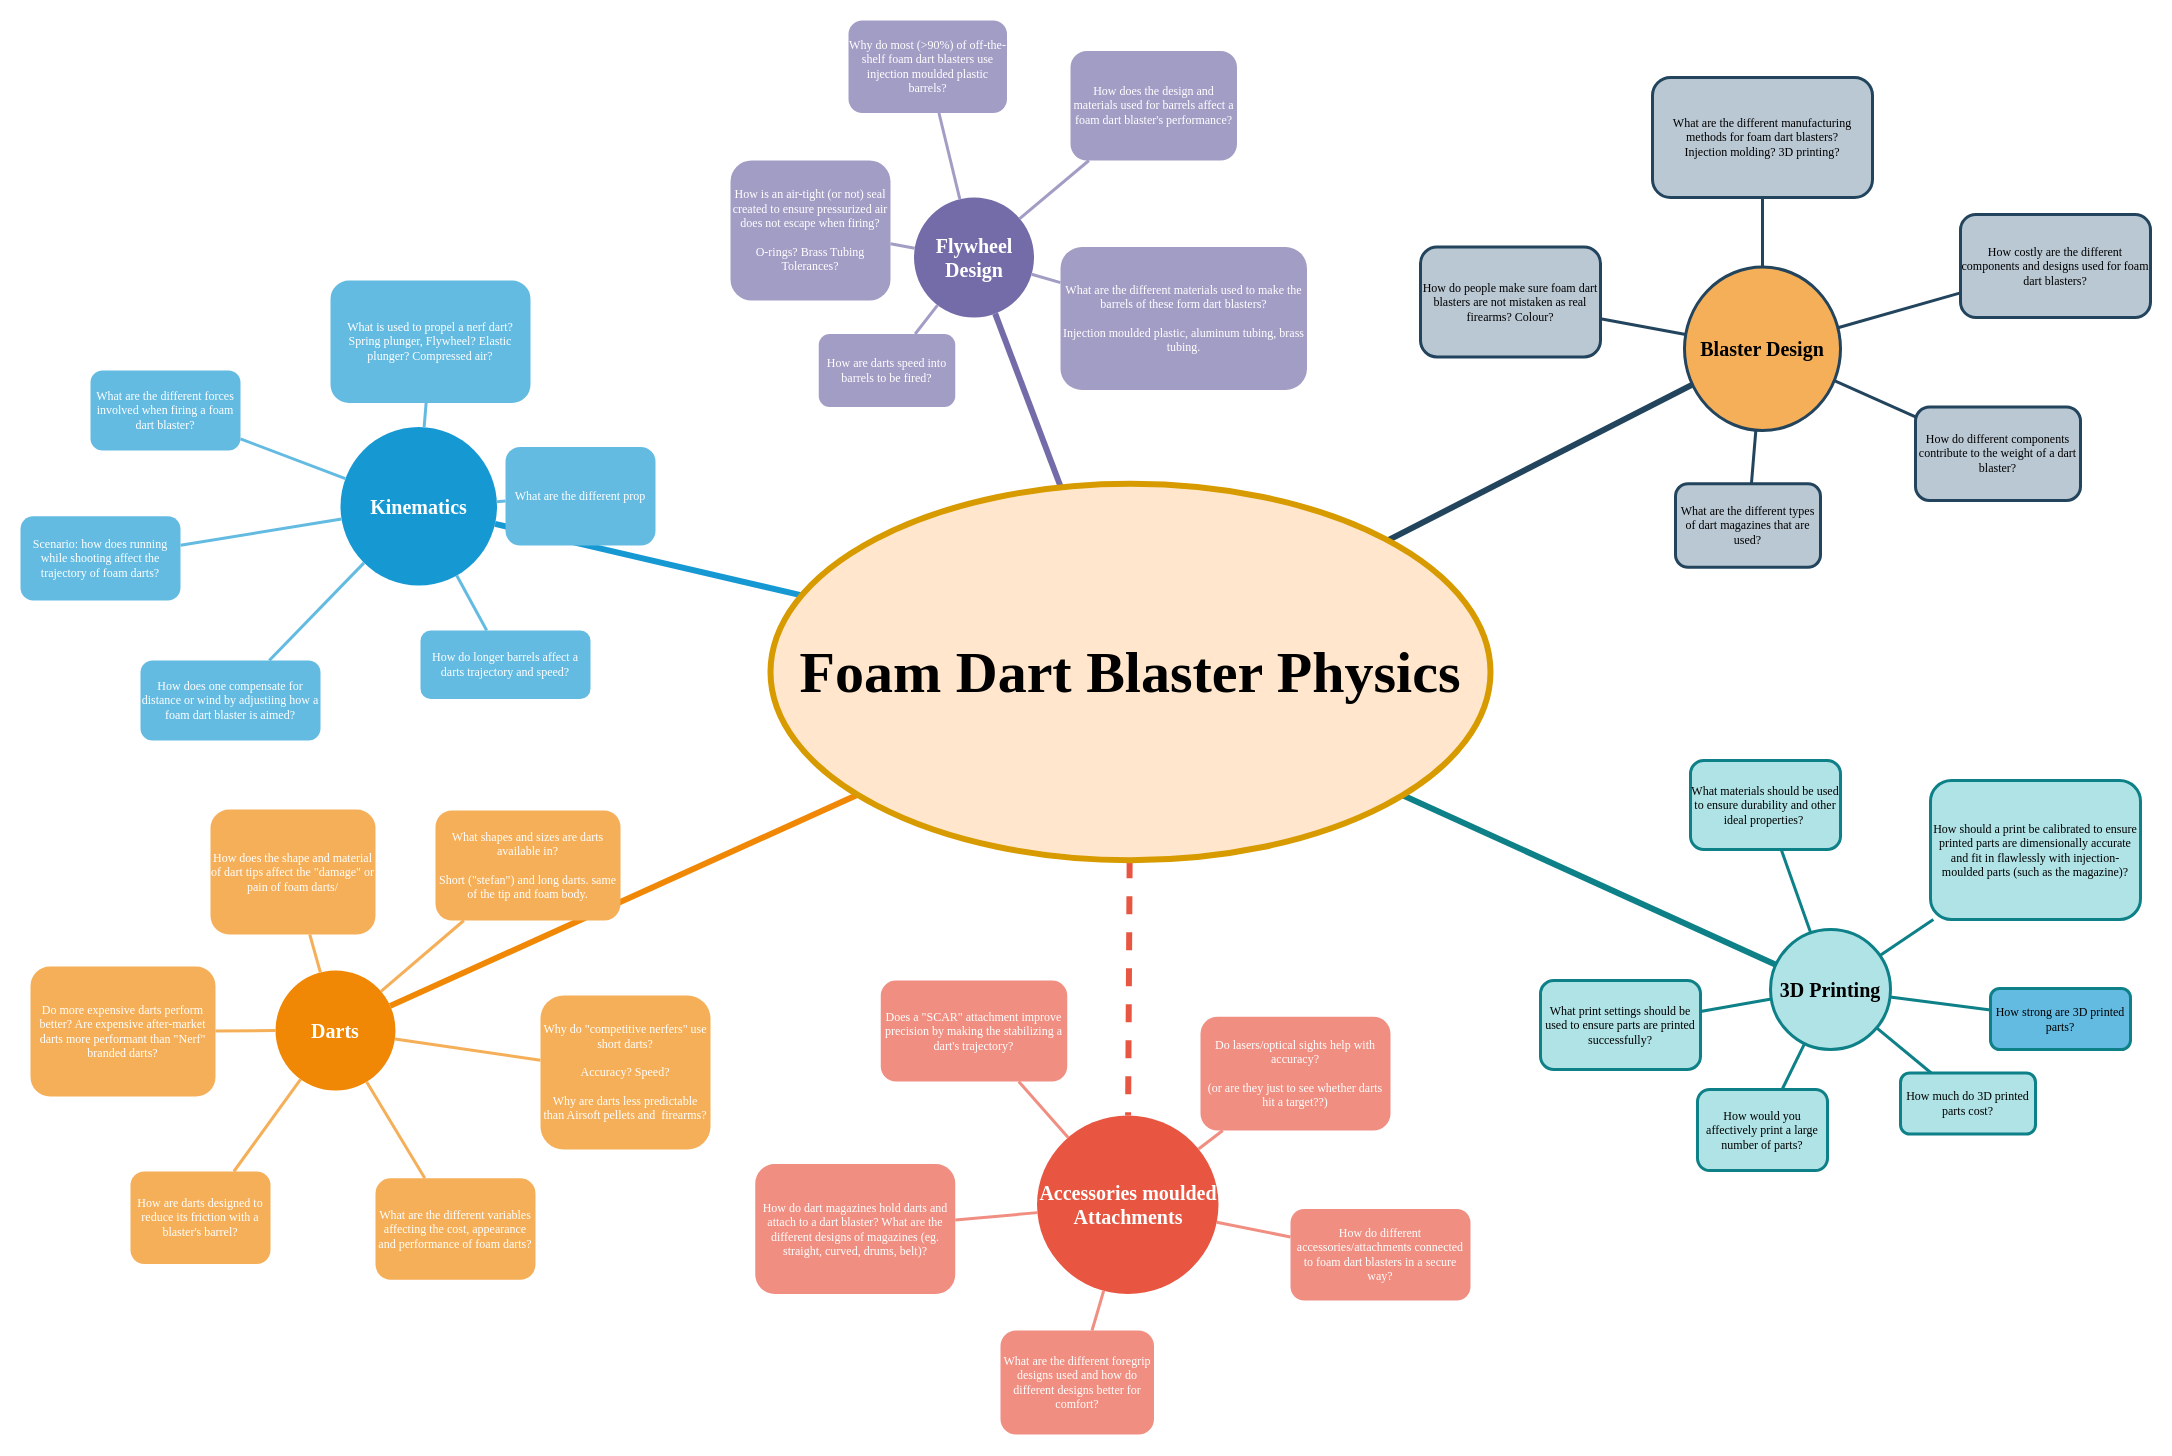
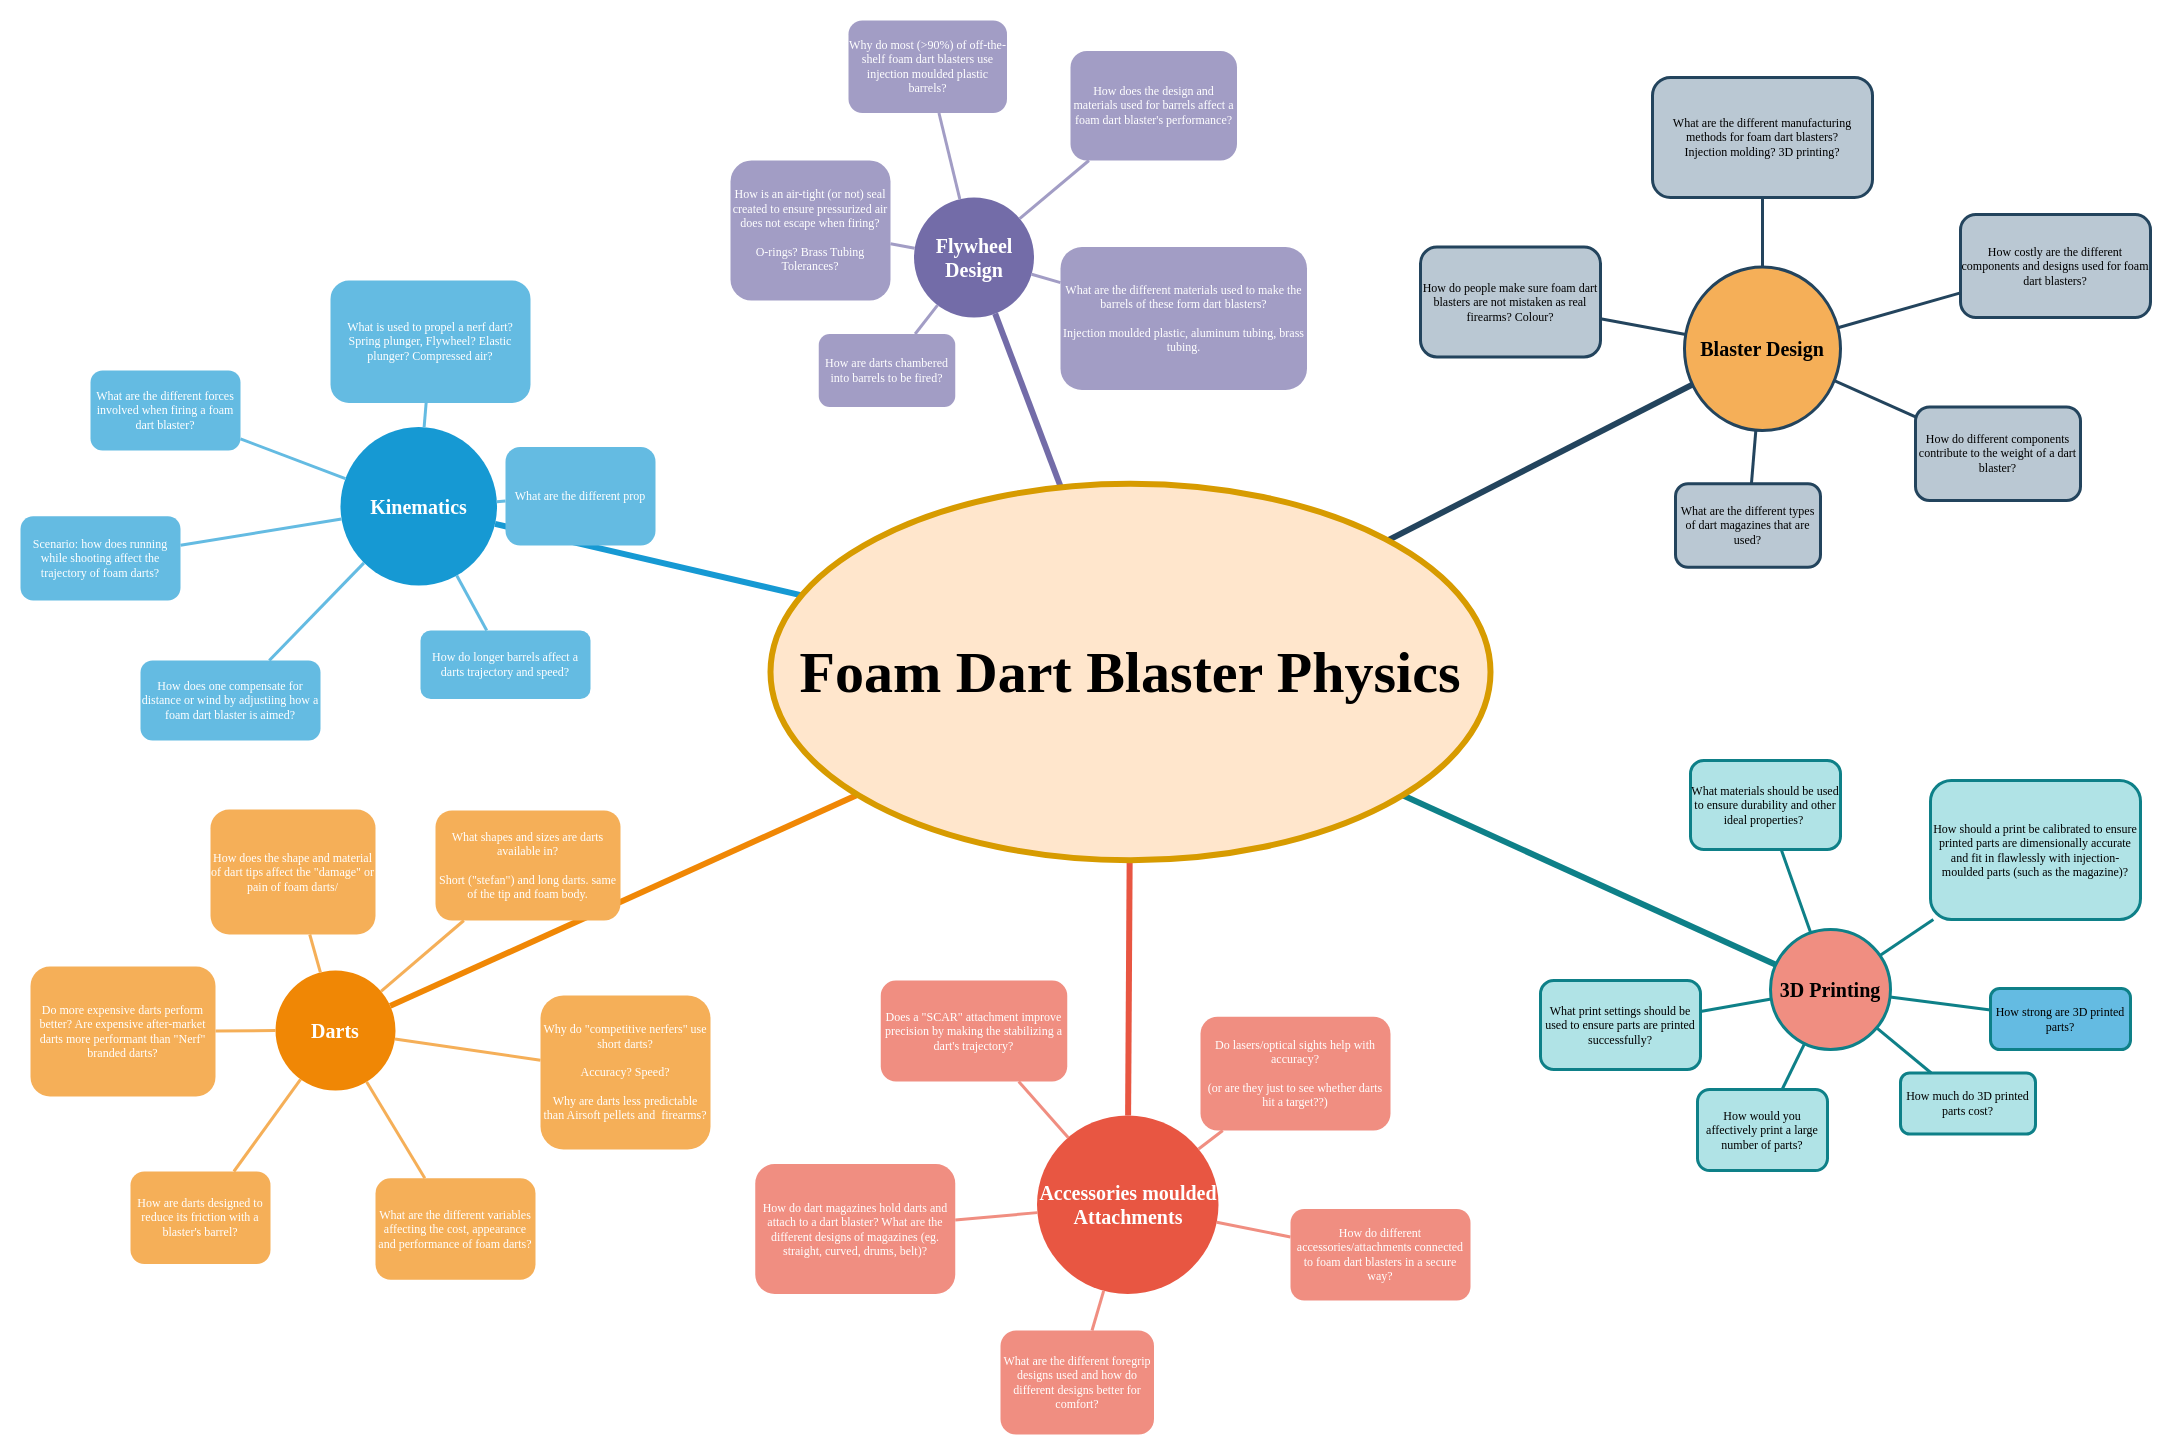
node "How are darts speed into barrels to be fired?": label "How are darts speed into barrels to be fired?" -> "How are darts chambered into barrels to be fired?"
edge "Foam Dart Blaster Physics" -- "Accessories moulded Attachments": style dashed -> solid
node "3D Printing": fillcolor #b0e3e6 -> #f08e81
